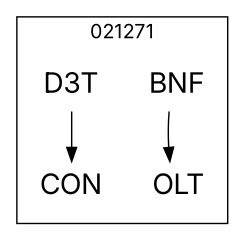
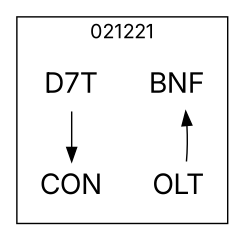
cluster "021271": label "021271" -> "021221"
node "D3T": label "D3T" -> "D7T"
edge "BNF" -> "OLT": reversed
